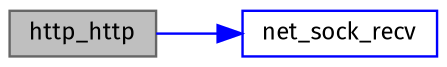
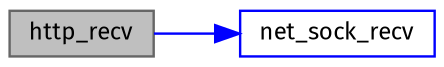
node "http_http": label "http_http" -> "http_recv"
